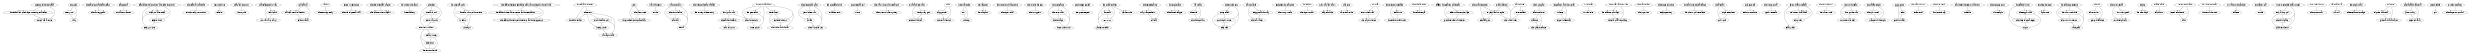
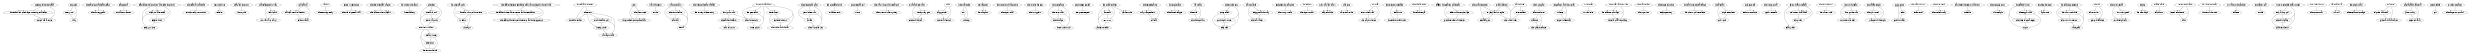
node "The Seventh Day": label "The Seventh Day" -> "The Nosferatu Day"
